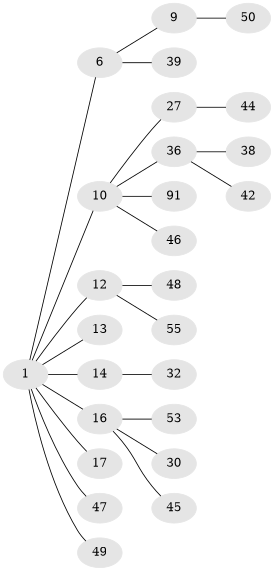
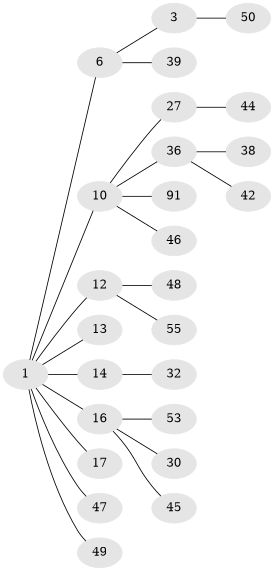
node "9": label "9" -> "3"
